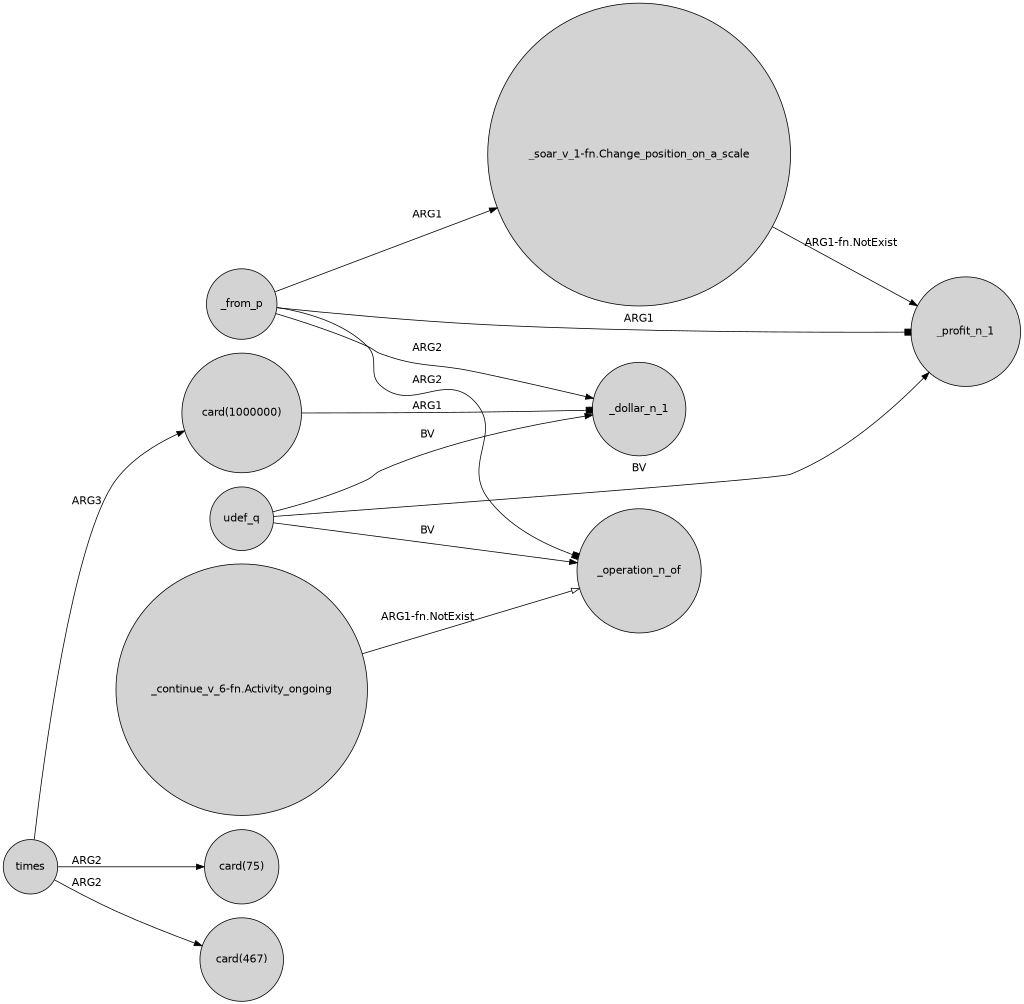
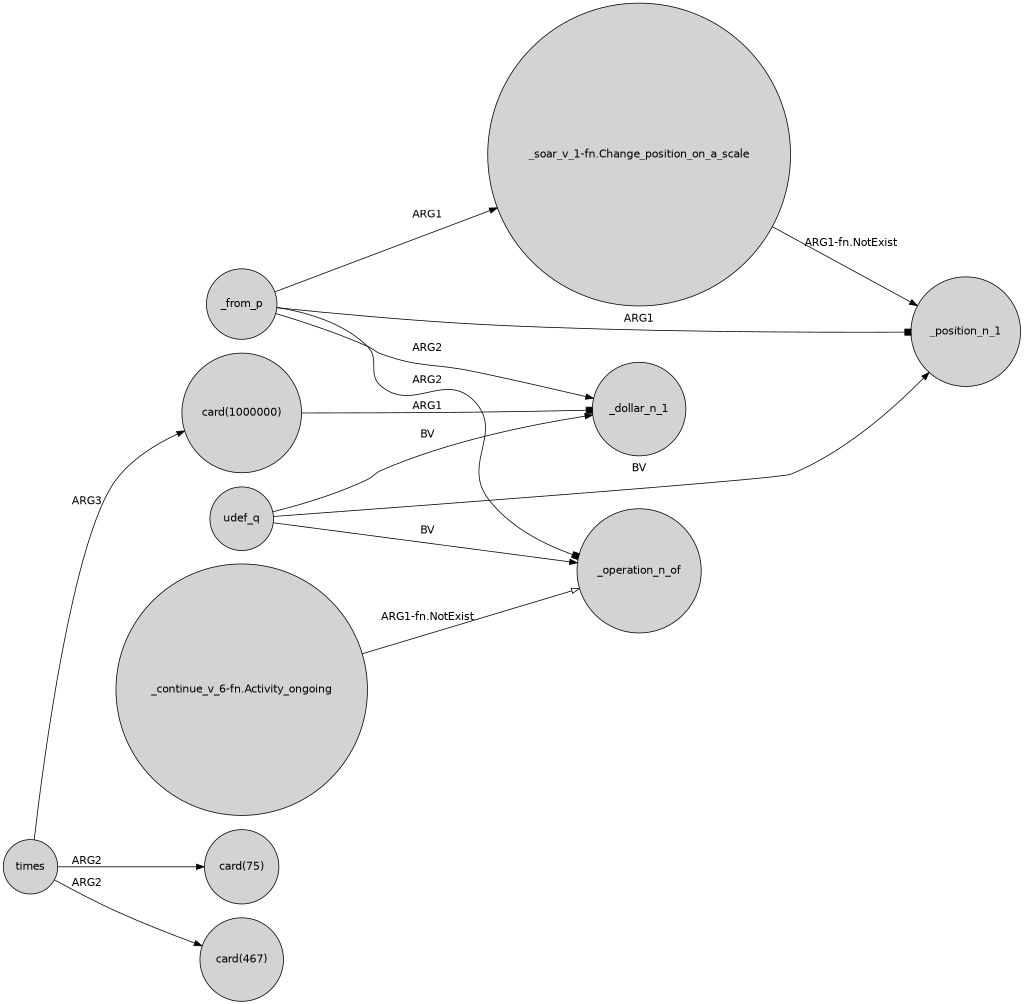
node "_profit_n_1": label "_profit_n_1" -> "_position_n_1"
